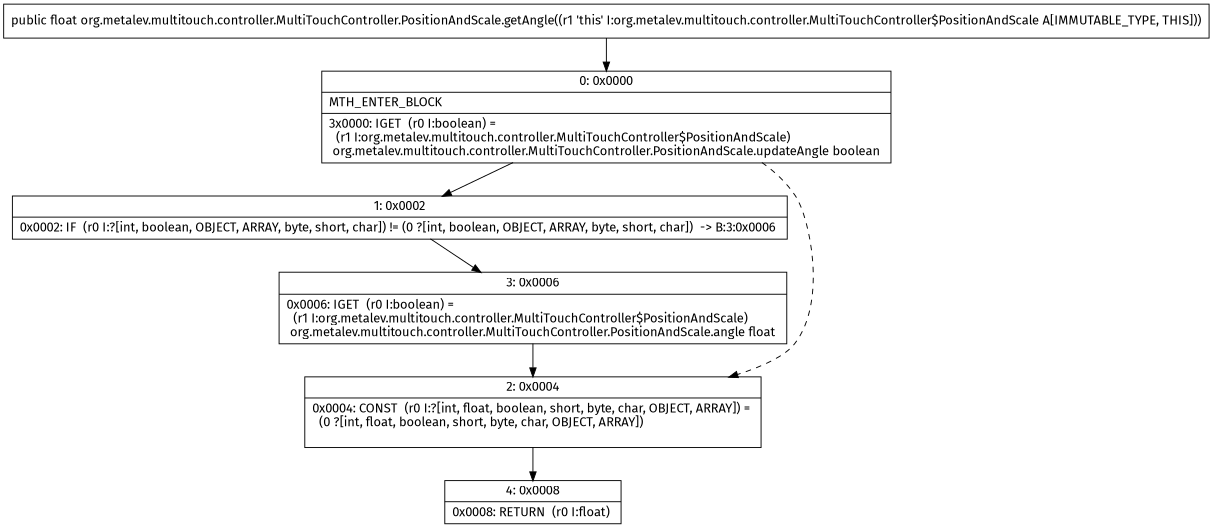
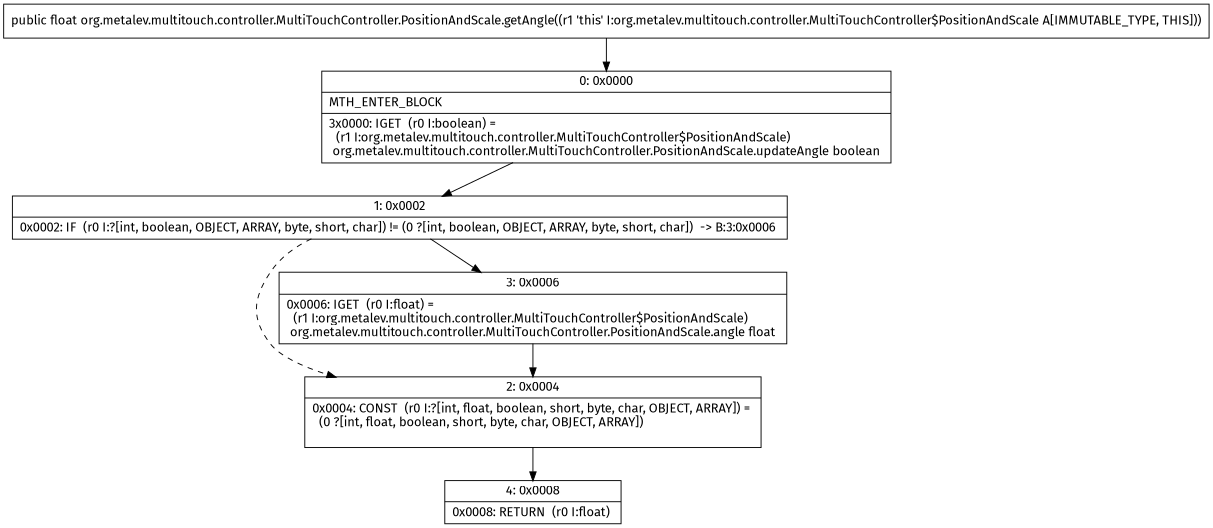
edge "0: 0x0000" -> "2: 0x0004": now "1: 0x0002" -> "2: 0x0004"
node "3: 0x0006": text "0x0006: IGET  (r0 I:boolean) =" -> "0x0006: IGET  (r0 I:float) ="
